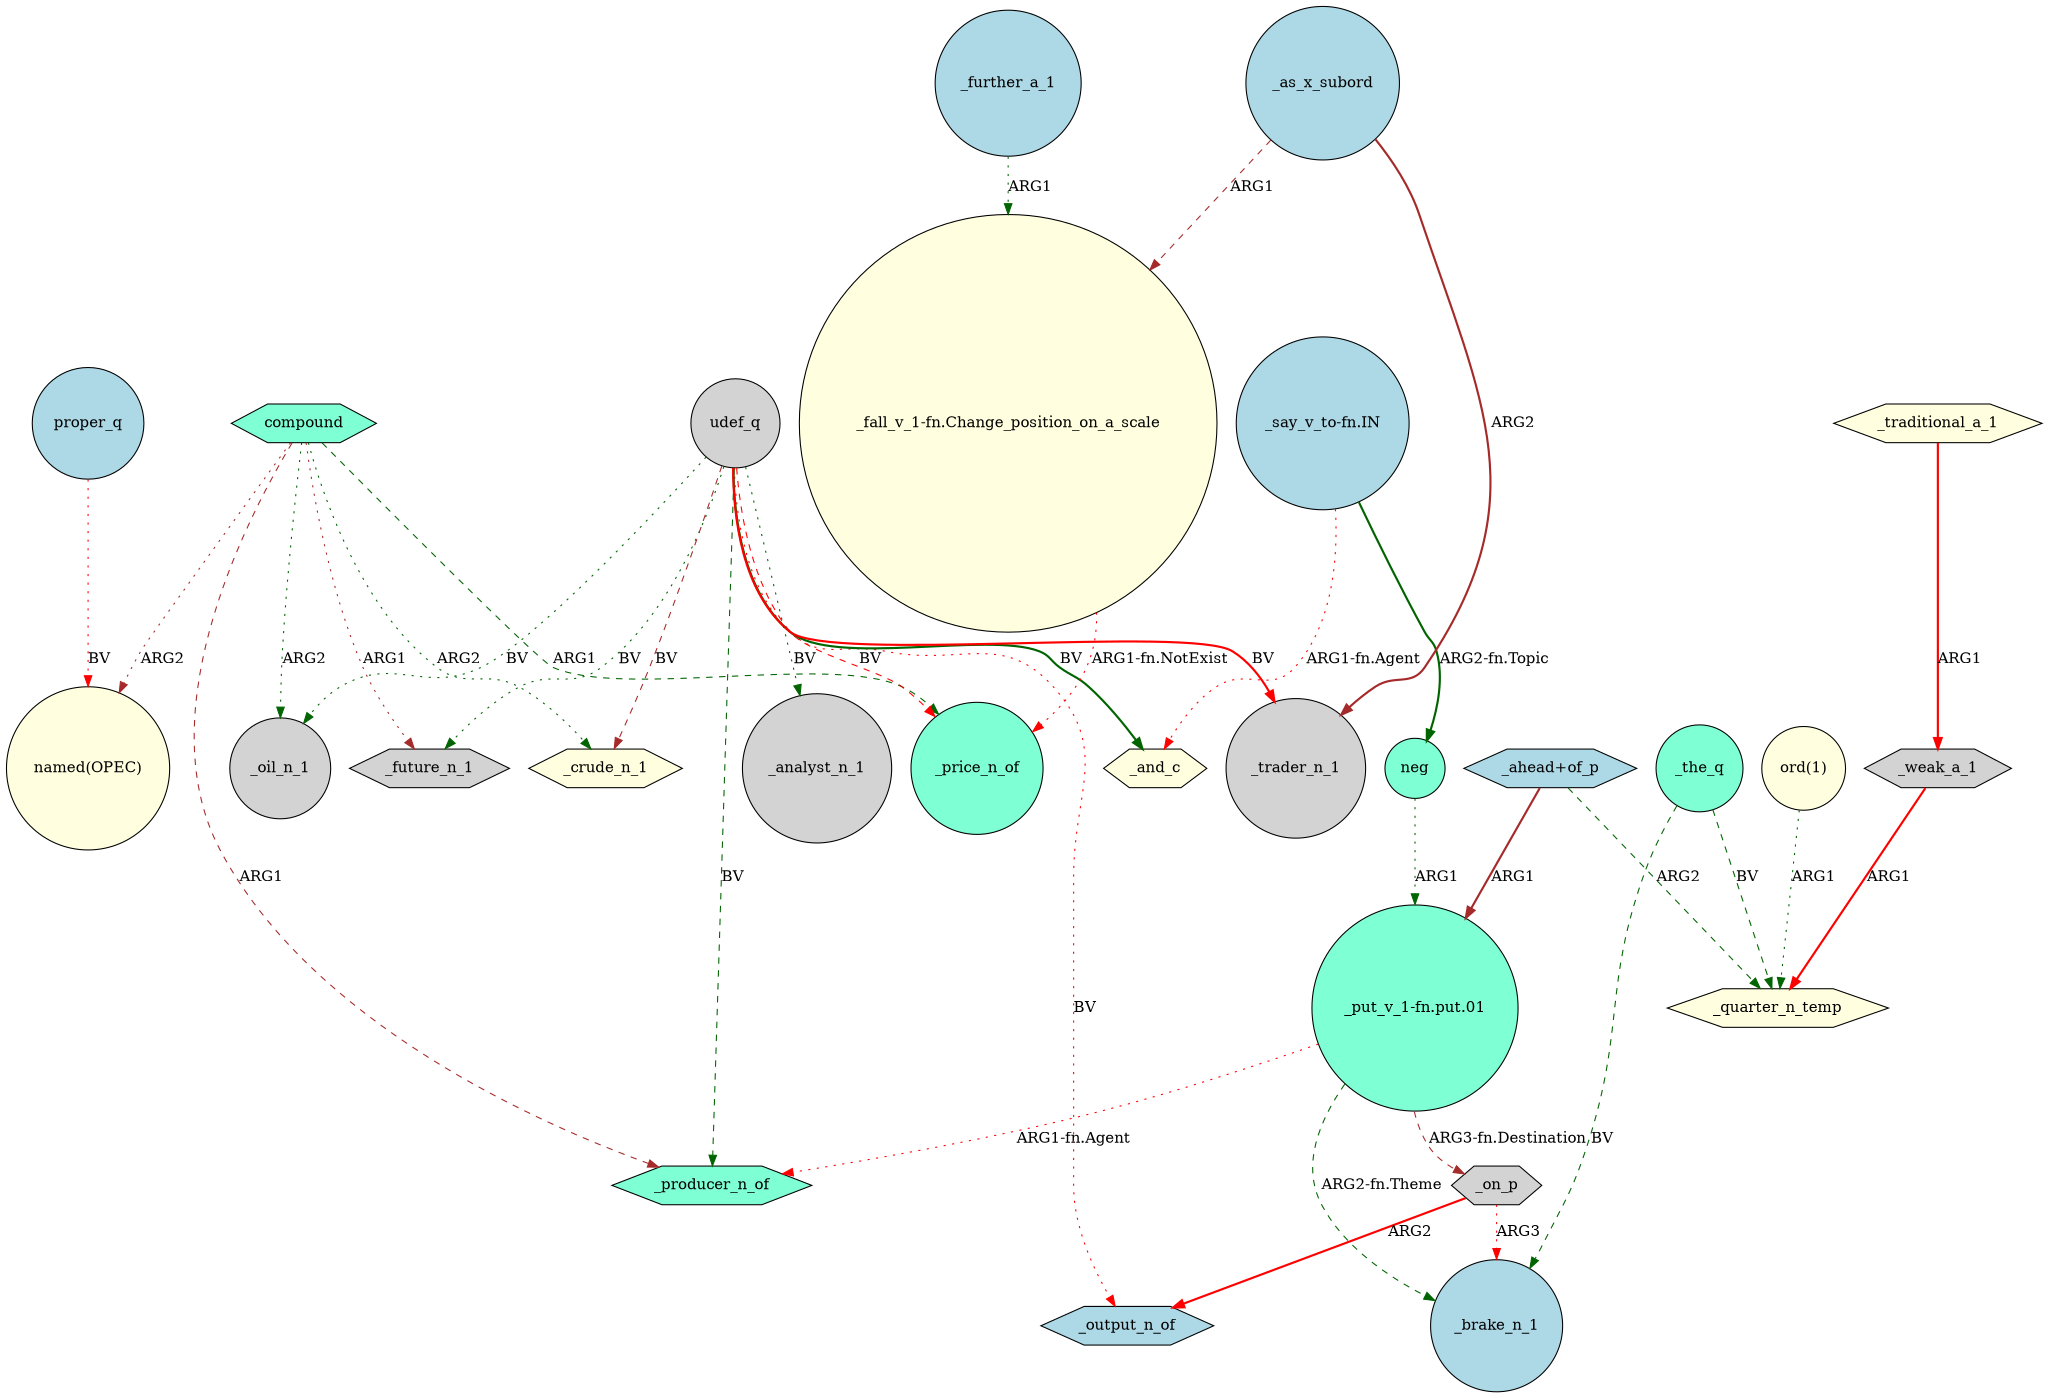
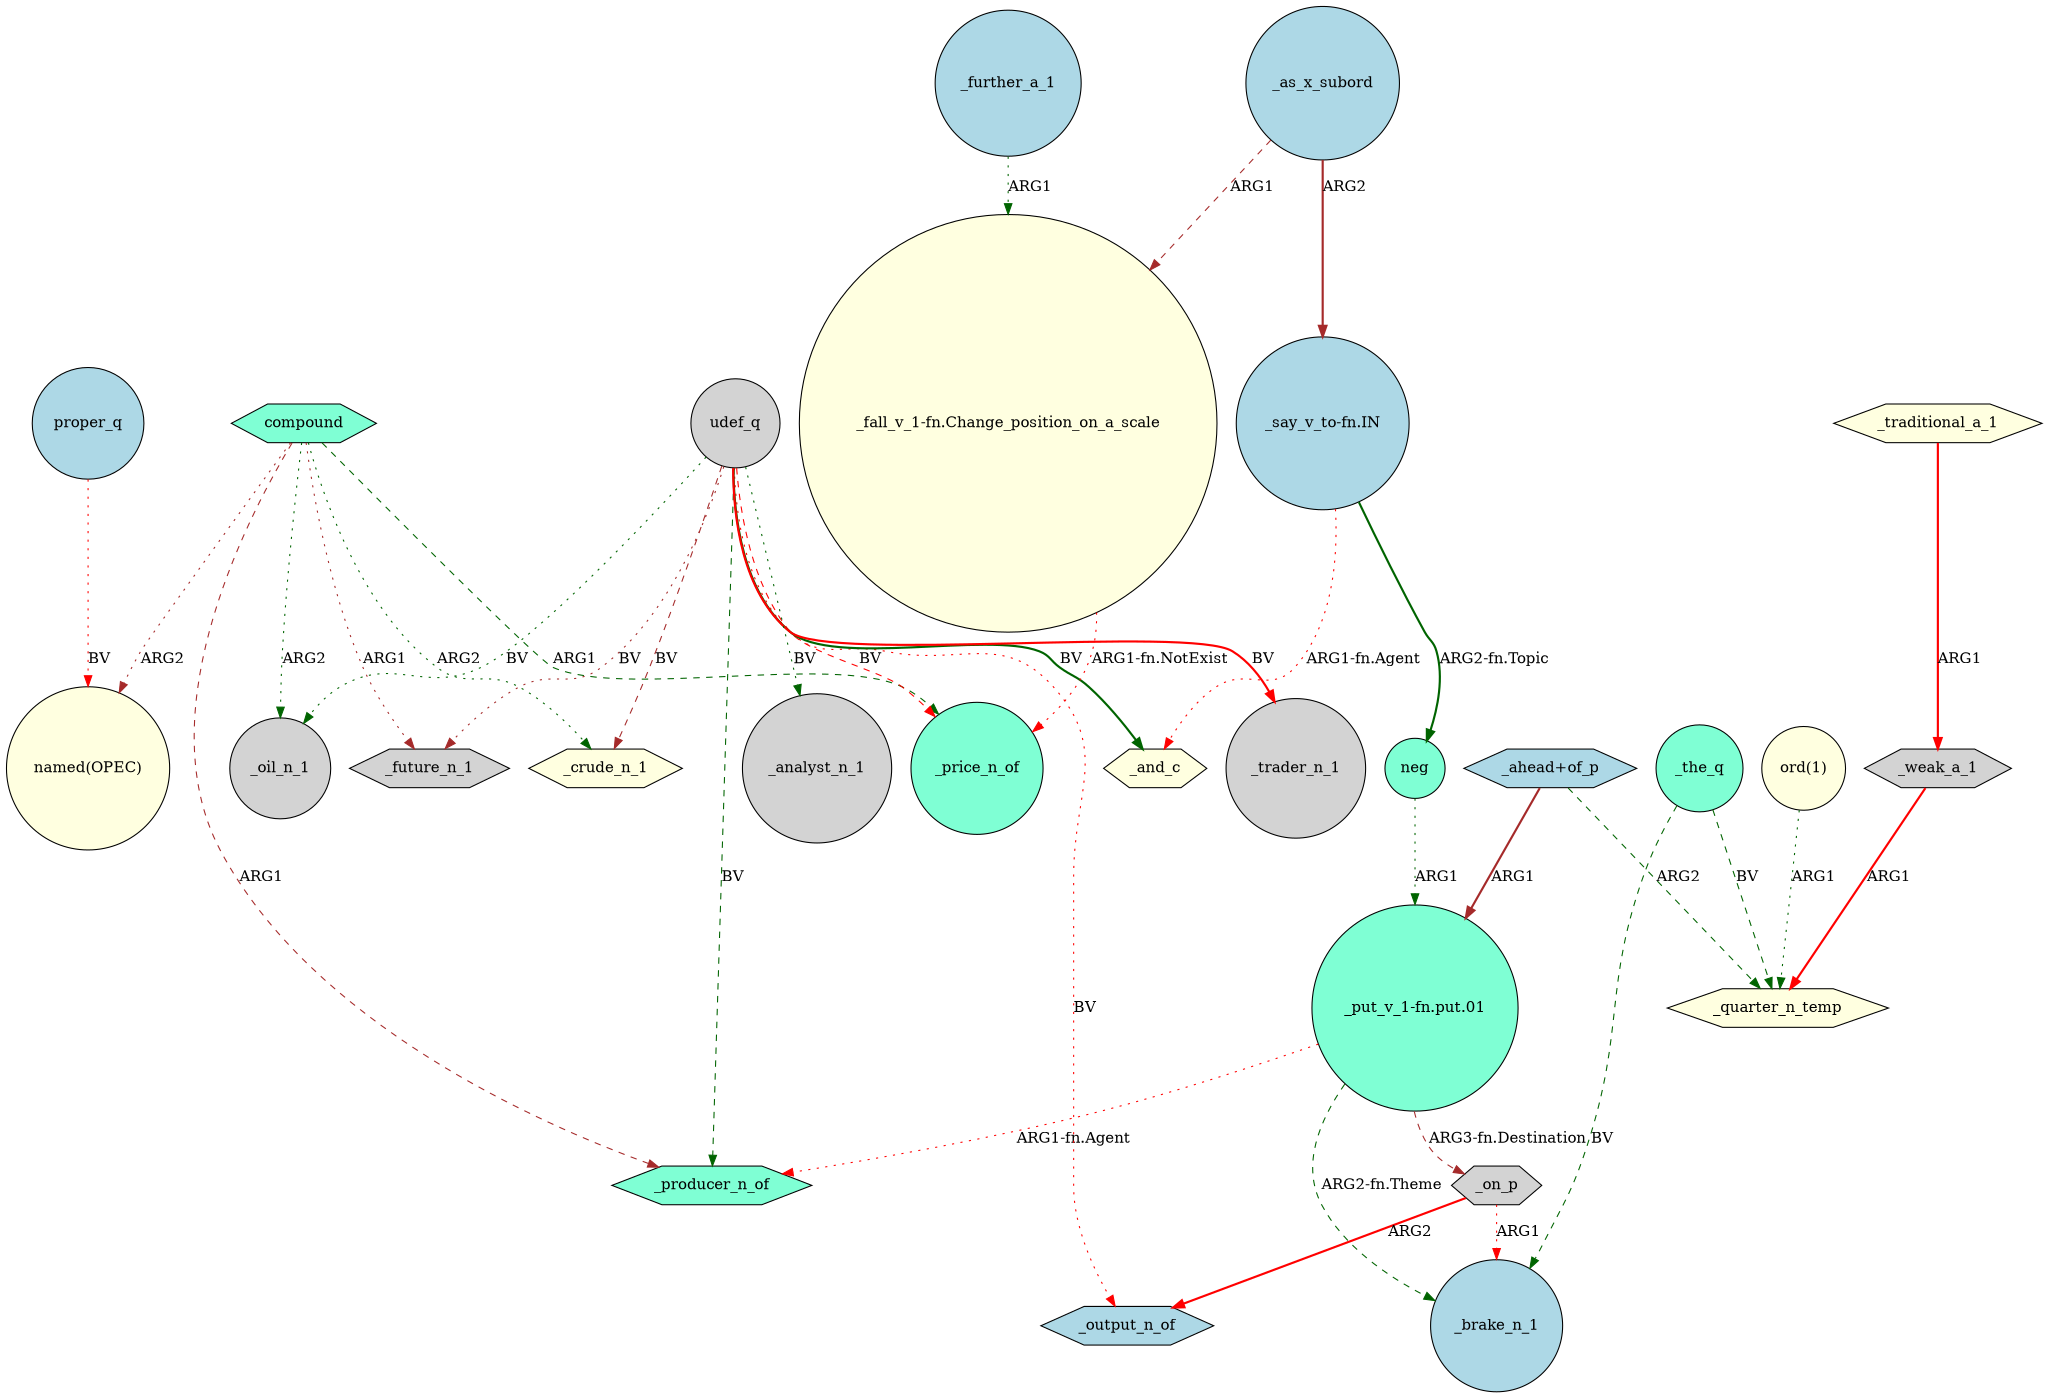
edge "_as_x_subord" -> "_trader_n_1": now "_as_x_subord" -> "_say_v_to-fn.IN"
edge "udef_q" -> "_future_n_1": color darkgreen -> brown
edge "_on_p" -> "_brake_n_1": label "ARG3" -> "ARG1"
